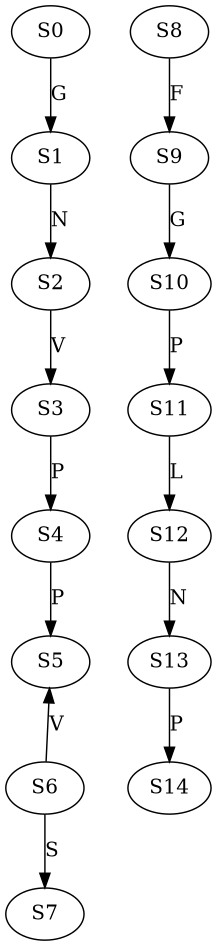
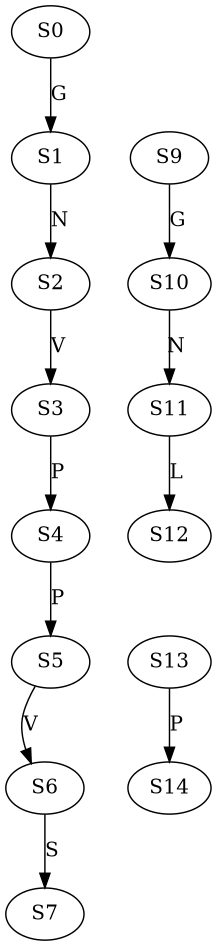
node "S8": removed
edge "S10" -> "S11": label "P" -> "N"
edge "S12" -> "S13": removed, label "N"
edge "S6" -> "S5": reversed
